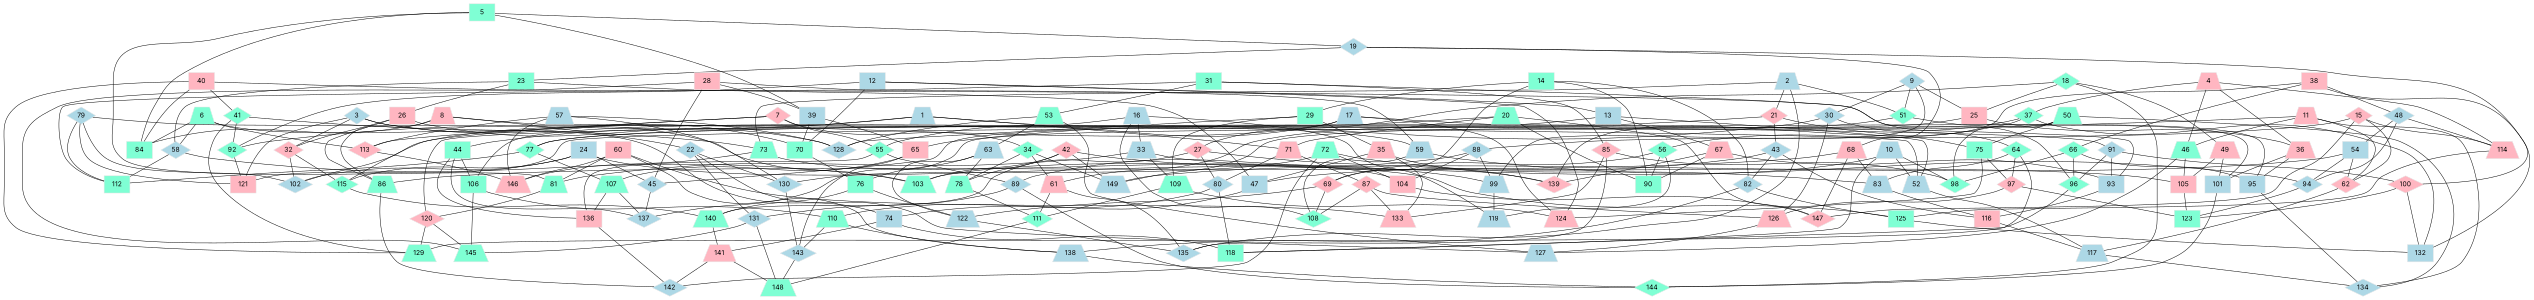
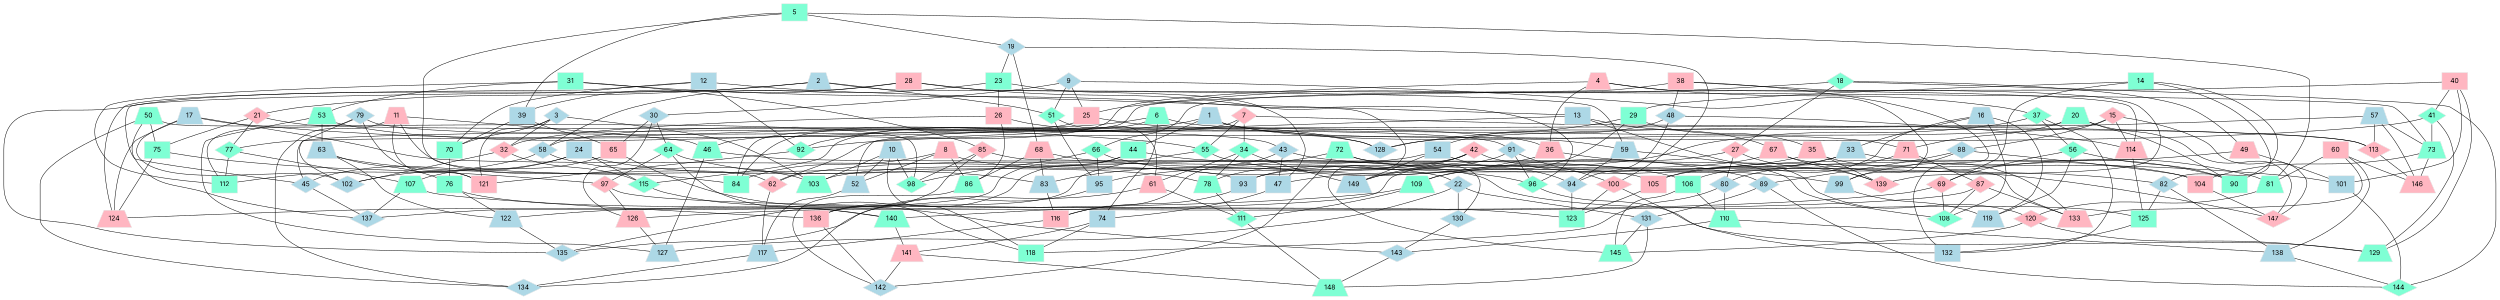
edge "57" -- "130": now "57" -- "73"
